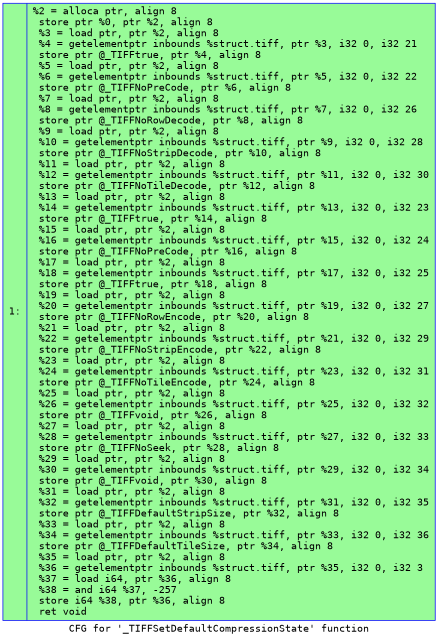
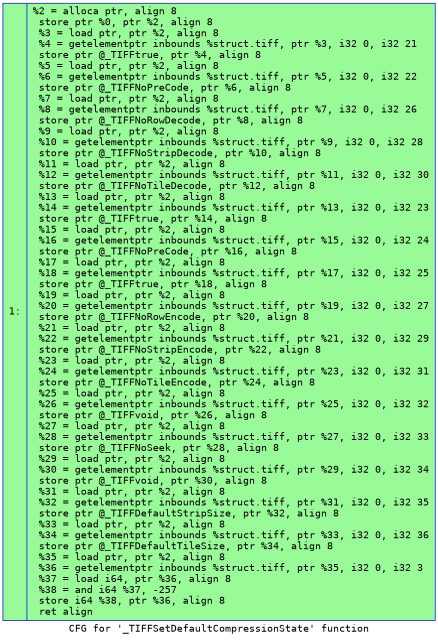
node "1:": text "ret void" -> "ret align"
